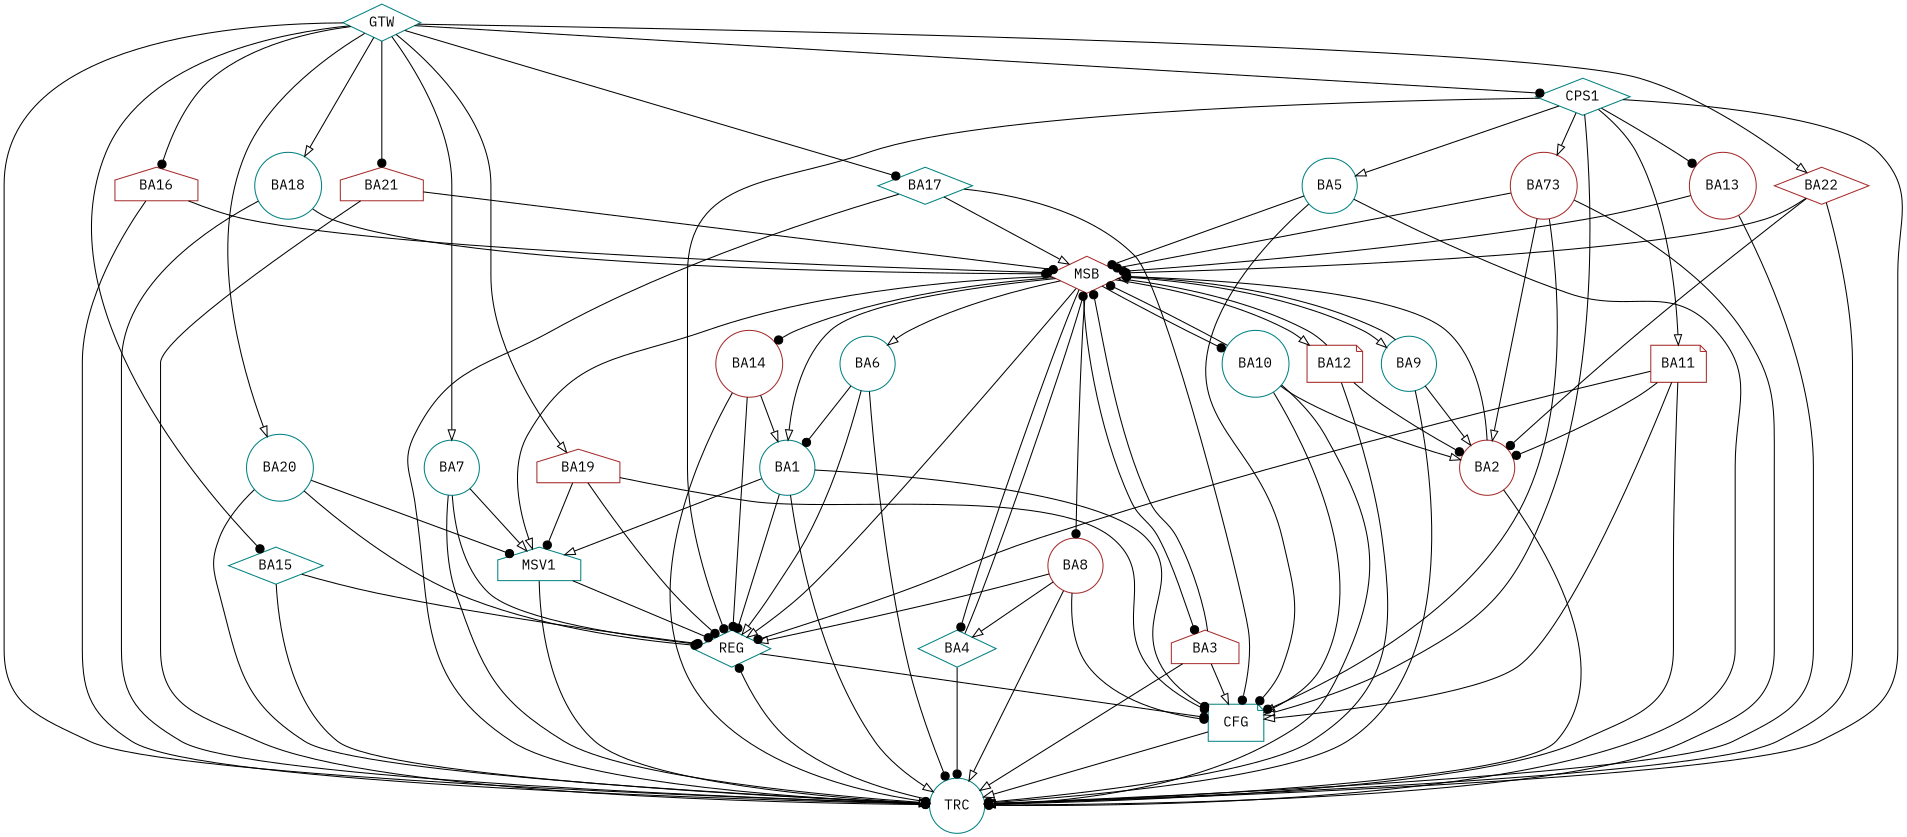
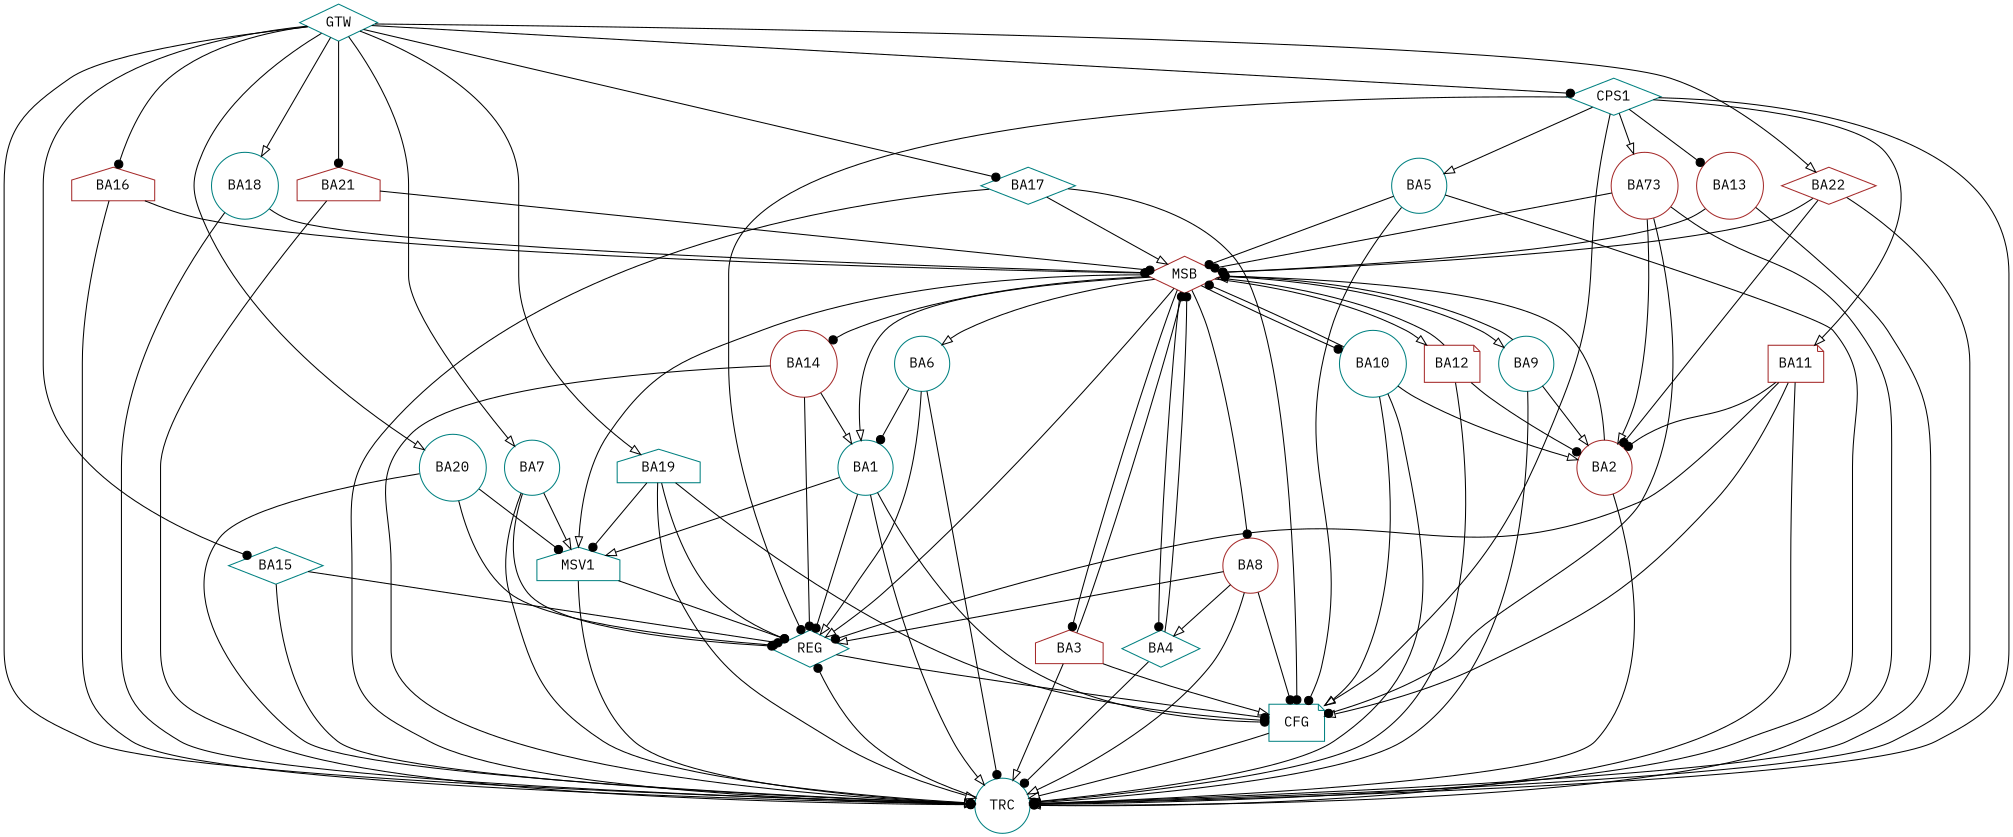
node "BA19": color brown -> teal
edge "BA19" -> "TRC": added
